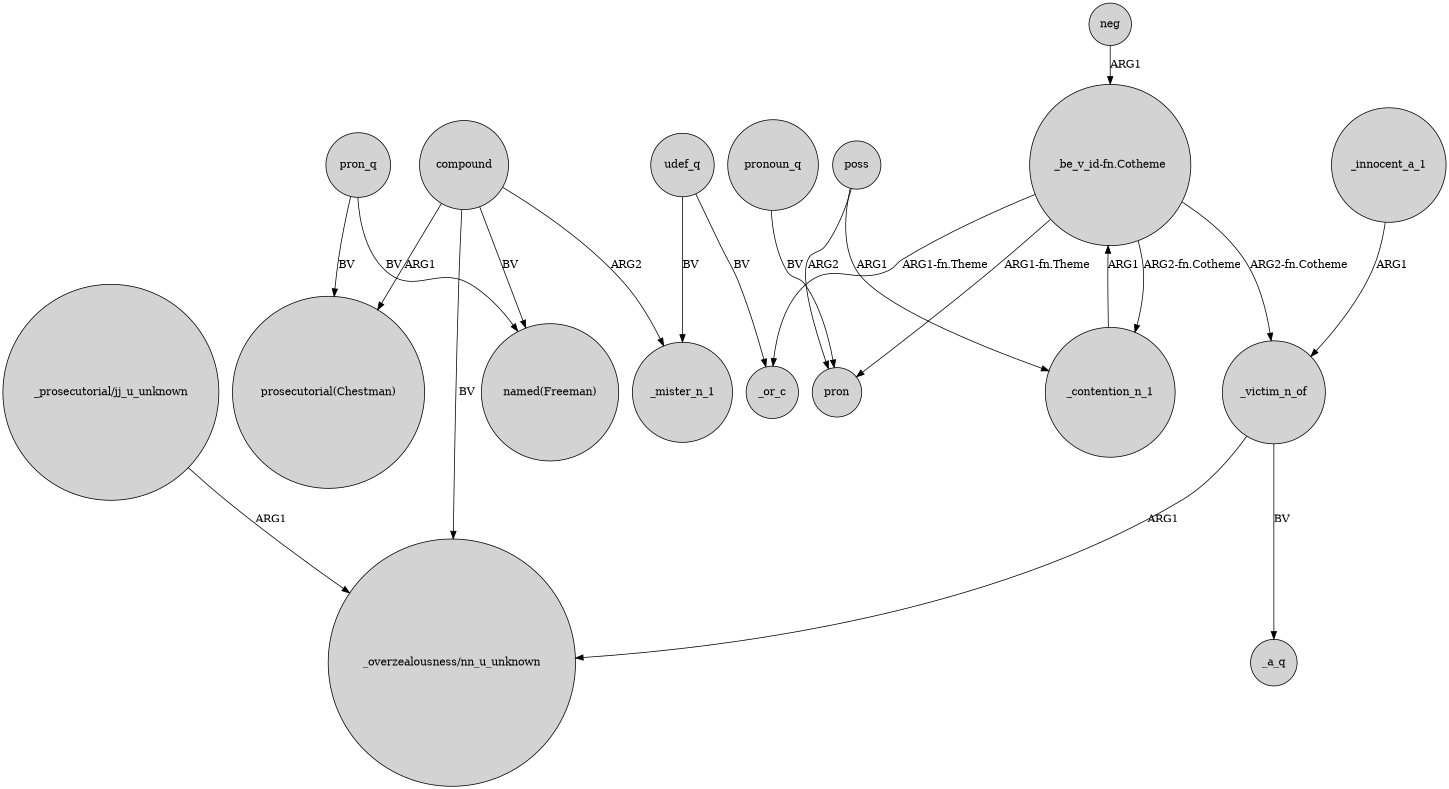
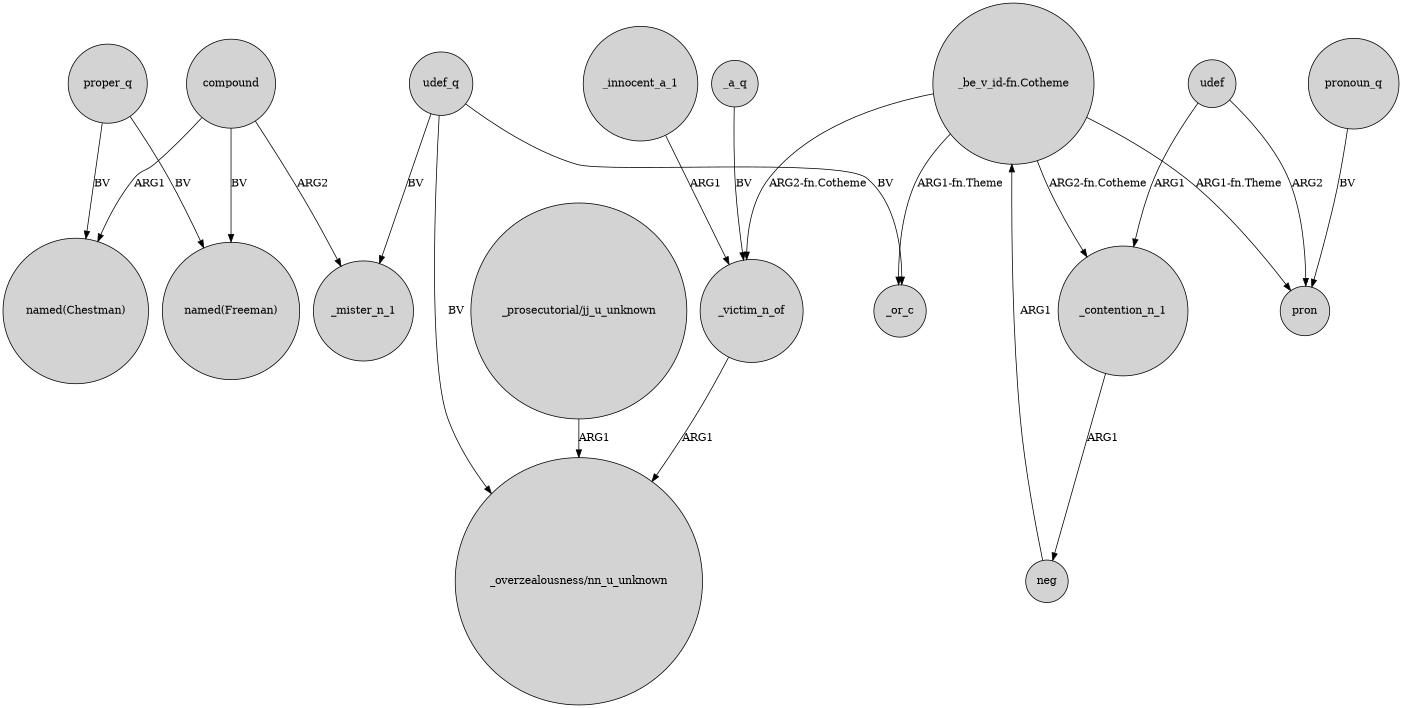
node "pron_q": label "pron_q" -> "proper_q"
node "poss": label "poss" -> "udef"
edge "_contention_n_1" -> "_be_v_id-fn.Cotheme": now "_contention_n_1" -> "neg"
edge "compound" -> "_overzealousness/nn_u_unknown": now "udef_q" -> "_overzealousness/nn_u_unknown"
node "prosecutorial(Chestman)": label "prosecutorial(Chestman)" -> "named(Chestman)"
edge "_victim_n_of" -> "_a_q": reversed
